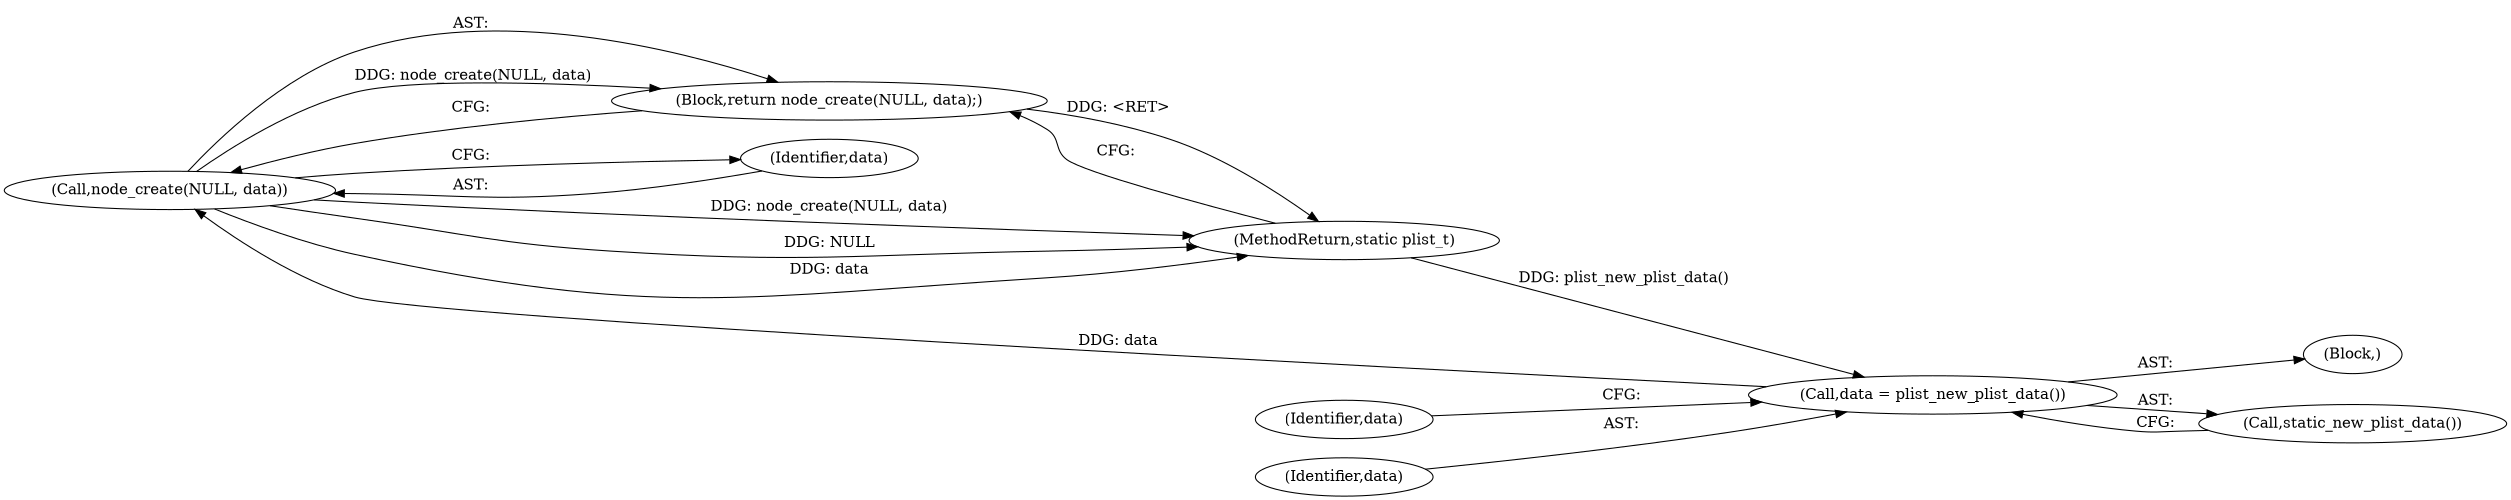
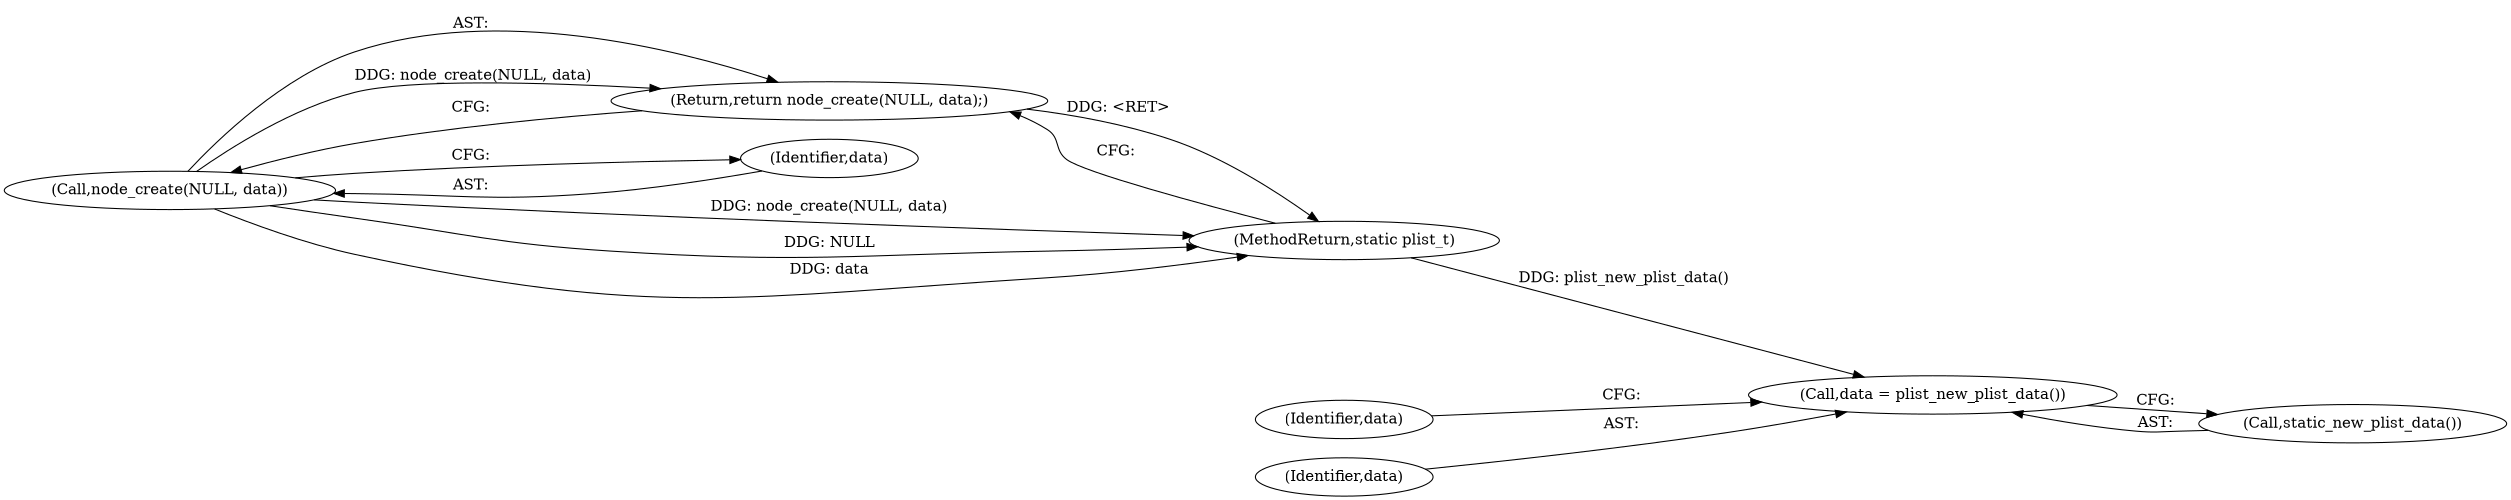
node "(Block,return node_create(NULL, data);)": label "(Block,return node_create(NULL, data);)" -> "(Return,return node_create(NULL, data);)"
edge "(Call,data = plist_new_plist_data())" -> "(Call,node_create(NULL, data))": removed, label "DDG: data"
node "(Block,)": removed
edge "(Call,data = plist_new_plist_data())" -> "(Call,static_new_plist_data())": label "AST: " -> "CFG: "
edge "(Call,static_new_plist_data())" -> "(Call,data = plist_new_plist_data())": label "CFG: " -> "AST: "
